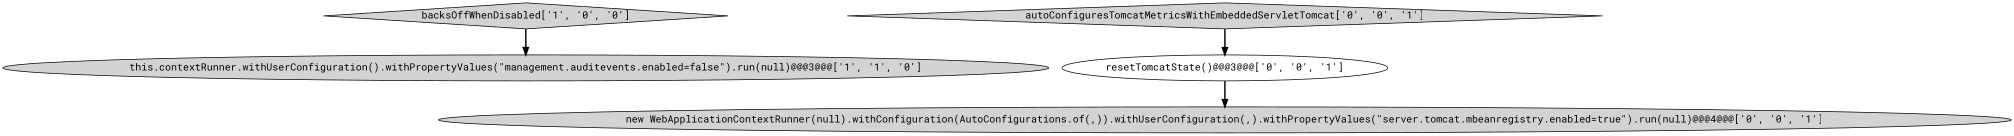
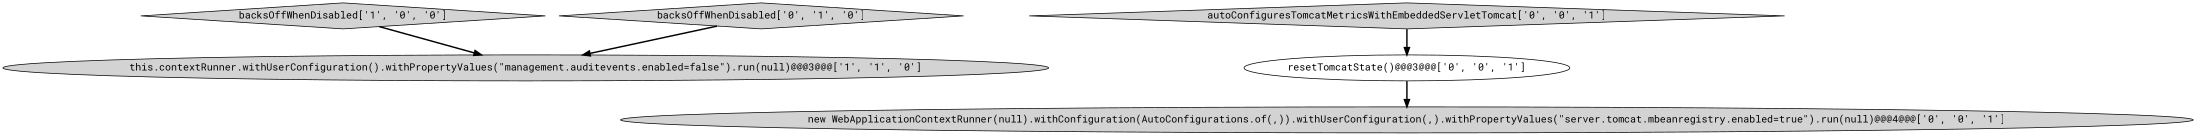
node "backsOffWhenDisabled['0', '1', '0']": added
